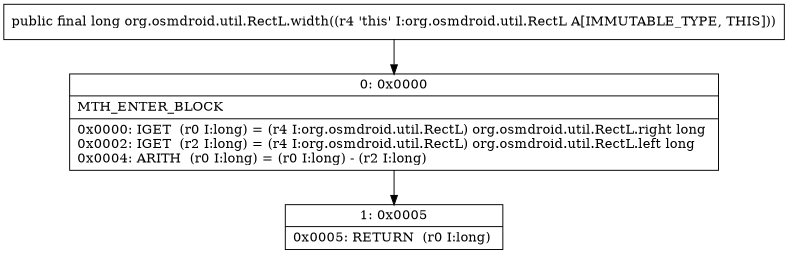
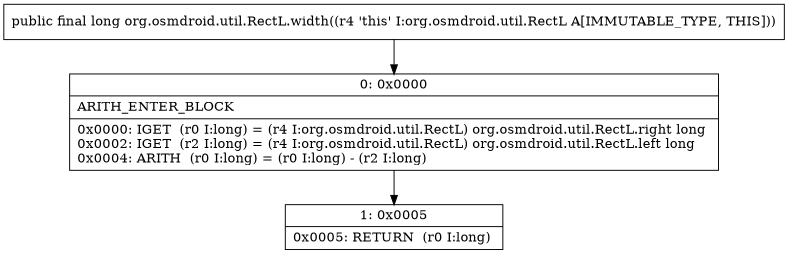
node "0: 0x0000": text "MTH_ENTER_BLOCK" -> "ARITH_ENTER_BLOCK"
